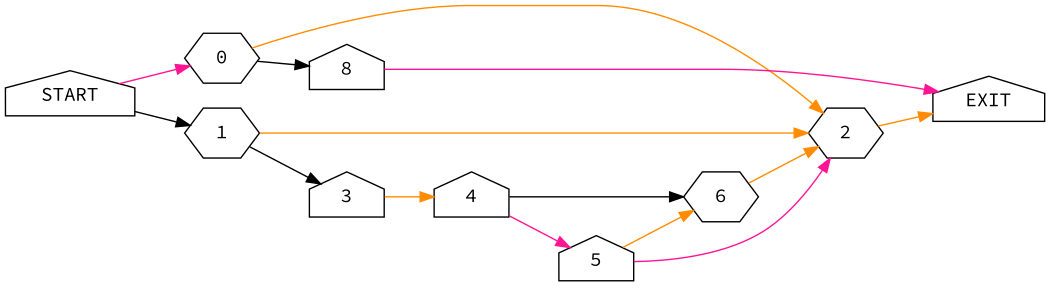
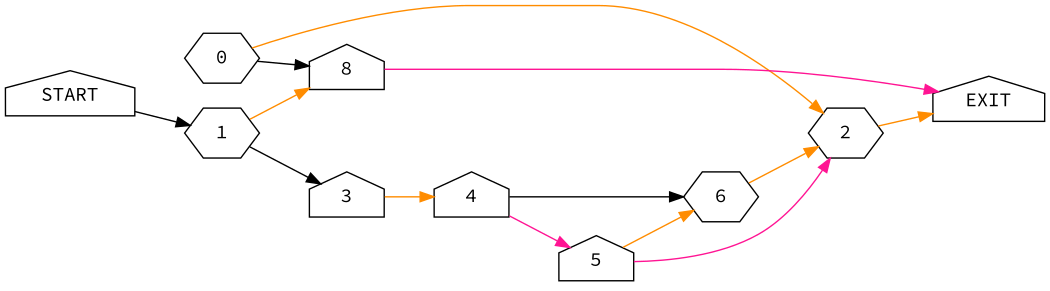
edge "START" -> "0": removed
edge "1" -> "2": now "1" -> "8"
